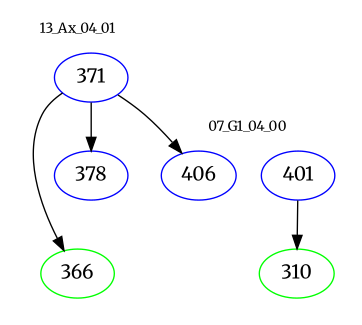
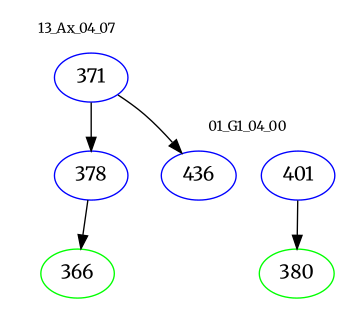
cluster "13_Ax_04_01": label "13_Ax_04_01" -> "13_Ax_04_07"
cluster "07_G1_04_00": label "07_G1_04_00" -> "01_G1_04_00"
edge "371" -> "366": now "378" -> "366"
node "406": label "406" -> "436"
node "310": label "310" -> "380"
